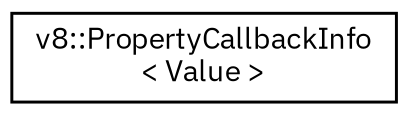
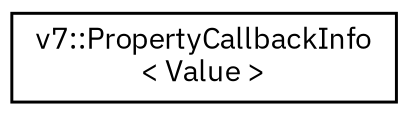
node "v8::PropertyCallbackInfo < Value >": label "v8::PropertyCallbackInfo < Value >" -> "v7::PropertyCallbackInfo < Value >"
